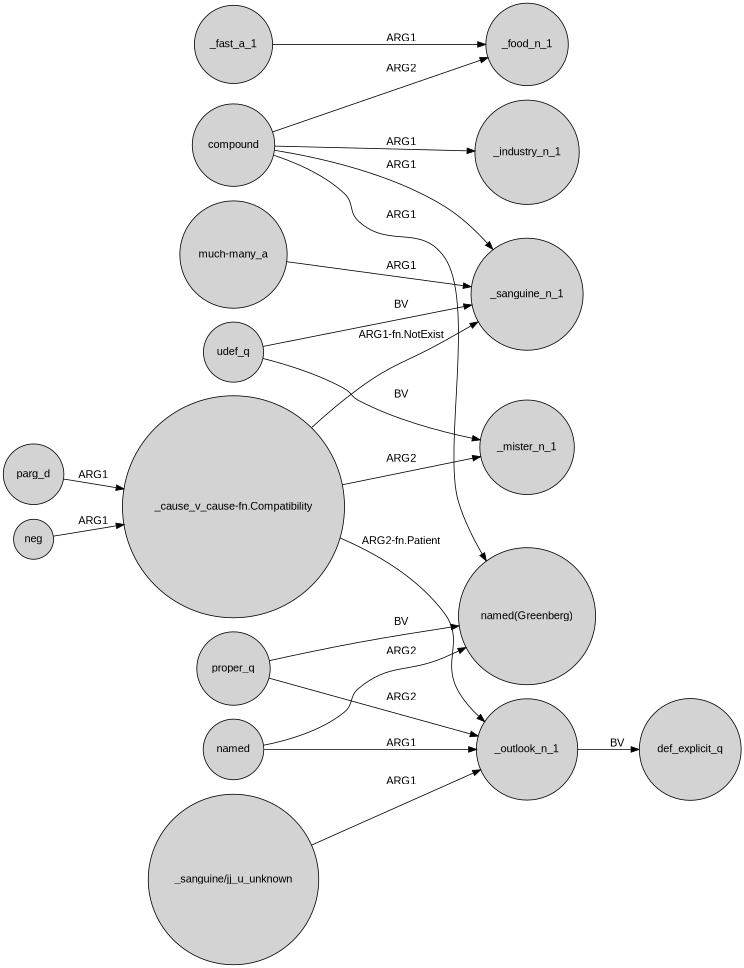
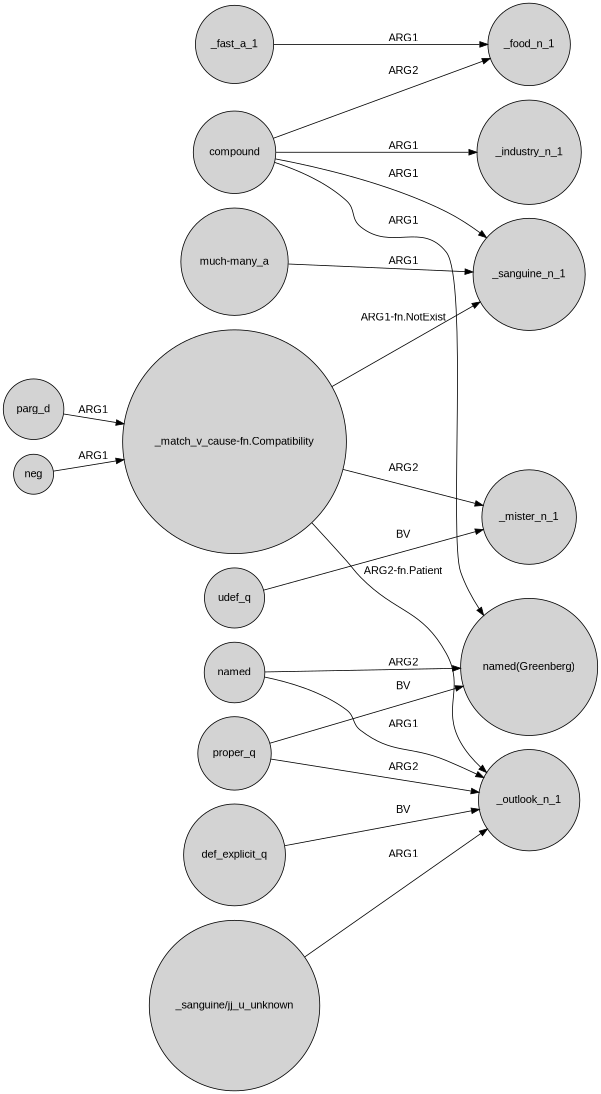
edge "udef_q" -> "_sanguine_n_1": removed, label "BV"
node "_cause_v_cause-fn.Compatibility": label "_cause_v_cause-fn.Compatibility" -> "_match_v_cause-fn.Compatibility"
edge "_outlook_n_1" -> "def_explicit_q": reversed
